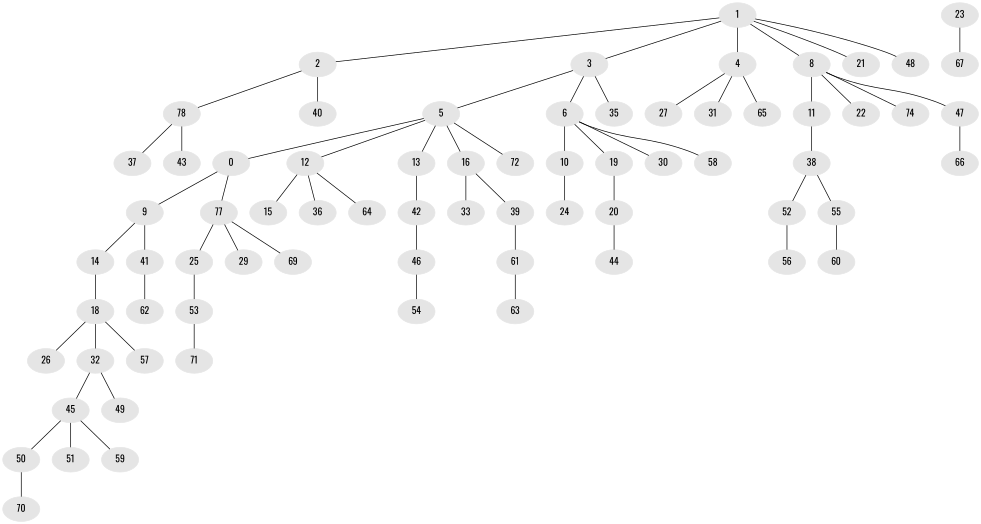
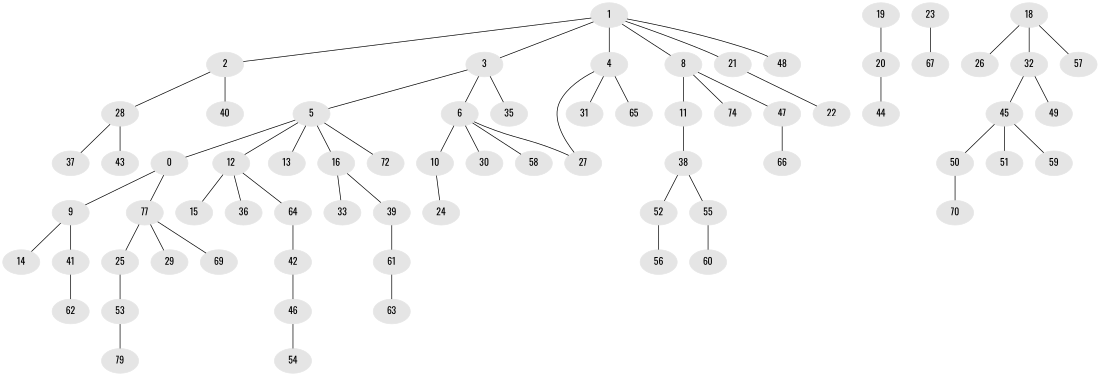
edge "8" -- "22": now "21" -- "22"
node "78": label "78" -> "28"
edge "6" -- "19": now "6" -- "27"
edge "13" -- "42": now "64" -- "42"
edge "14" -- "18": removed
node "71": label "71" -> "79"
